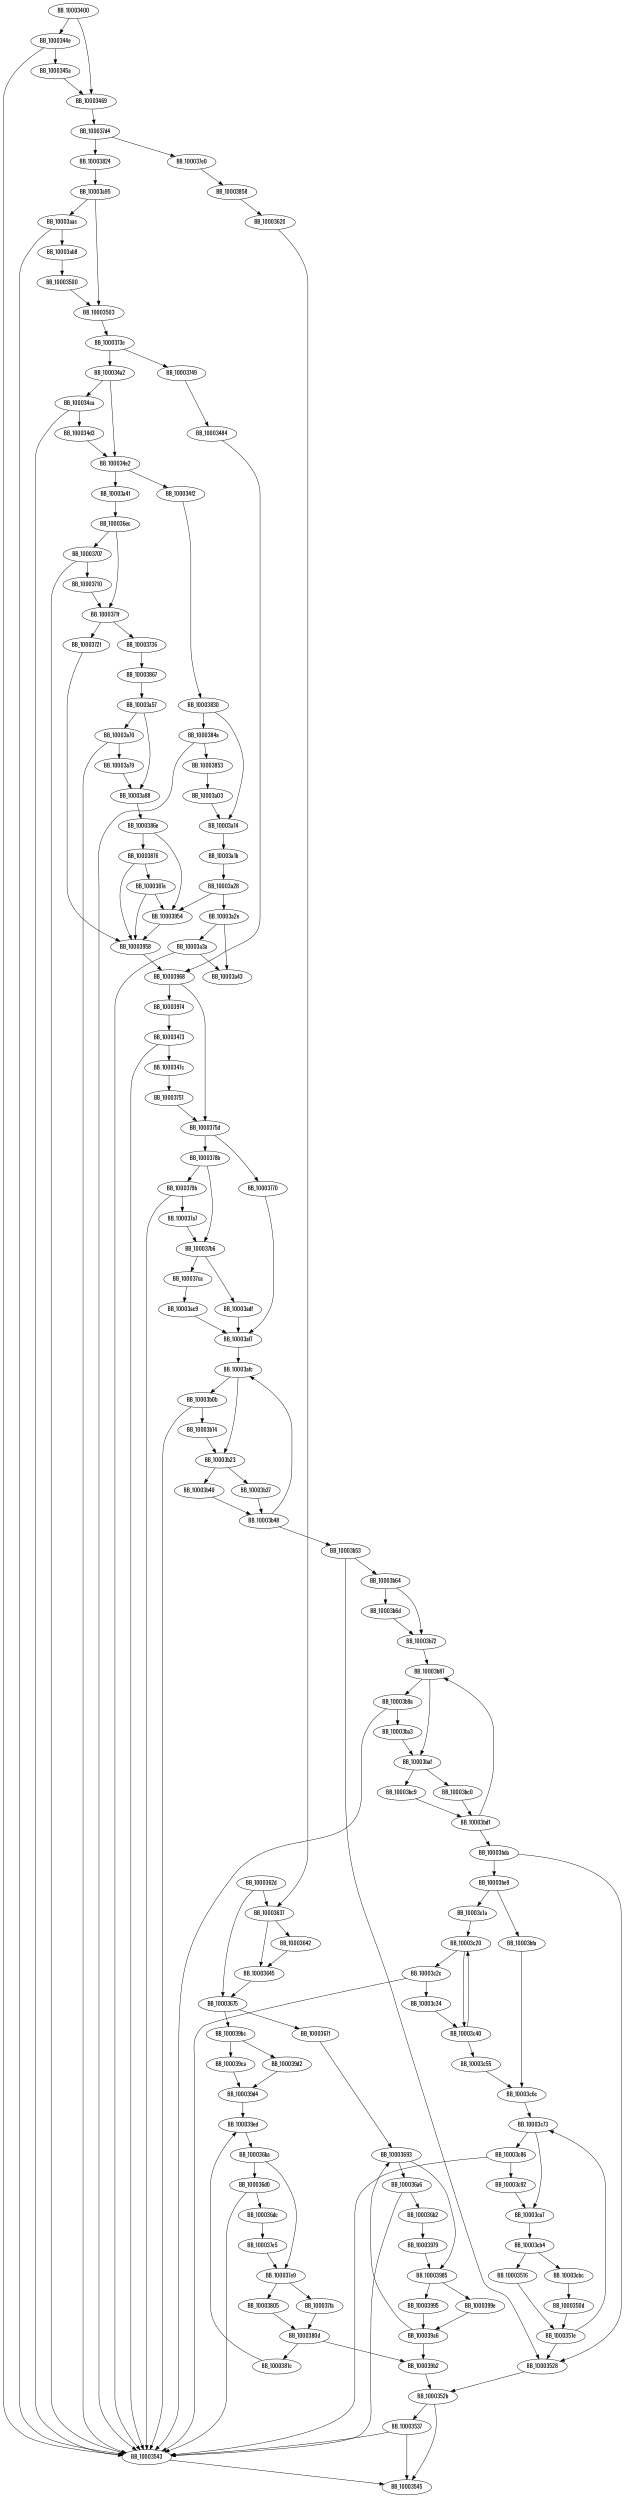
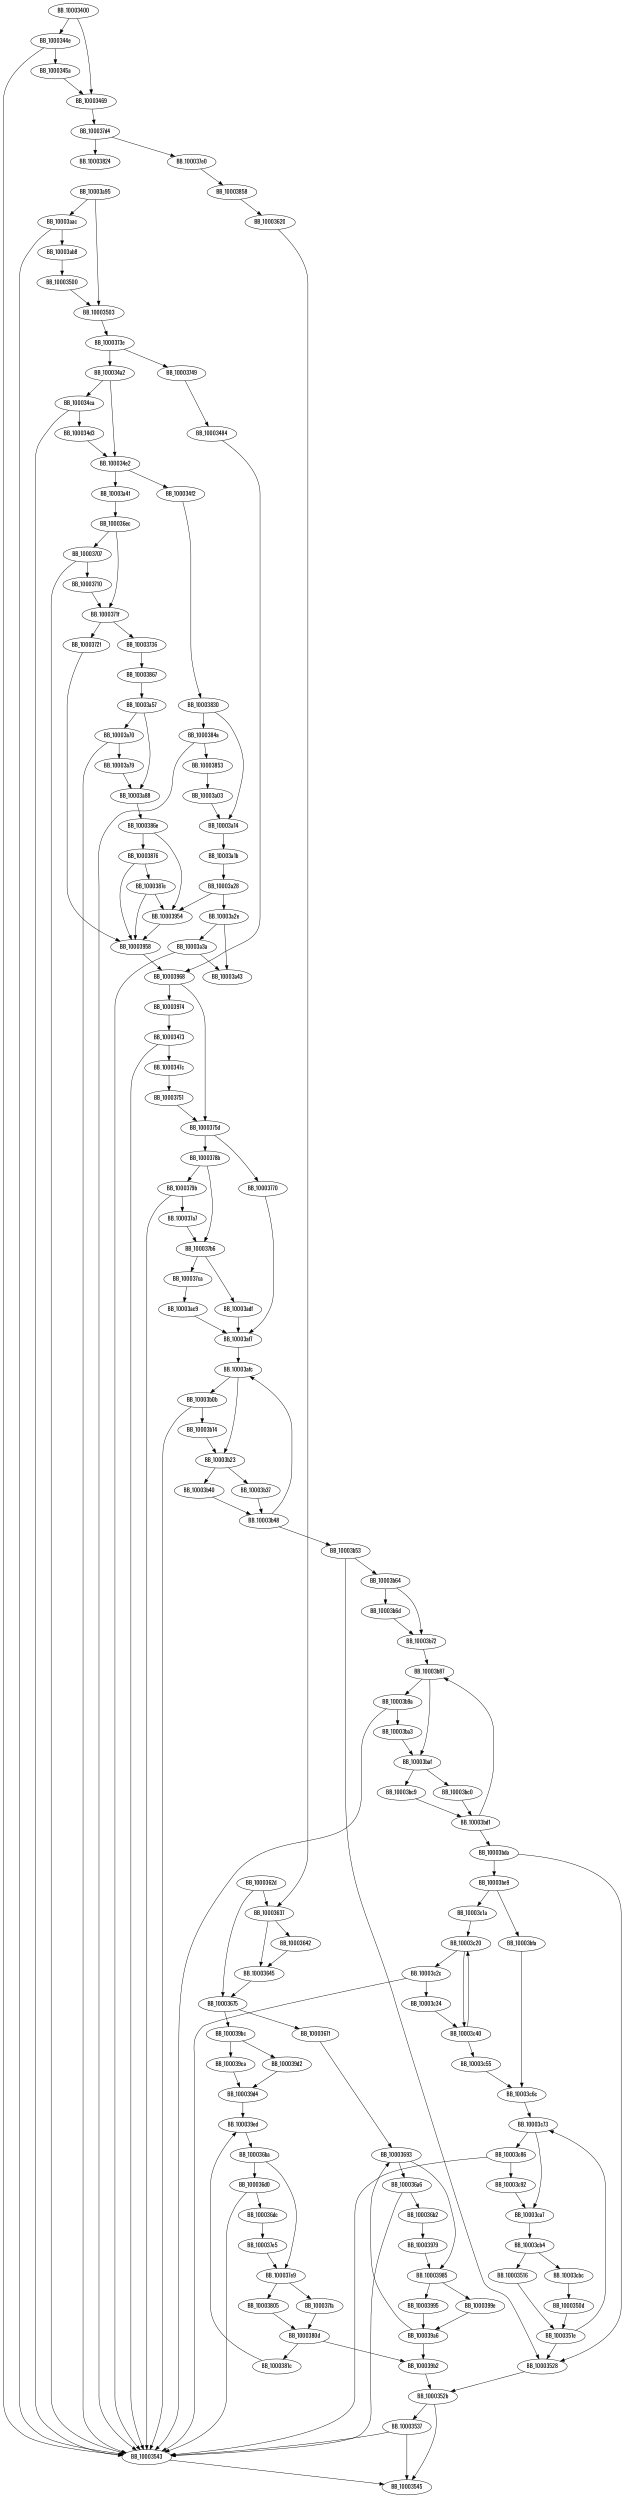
edge "BB_10003824" -> "BB_10003a95": removed
